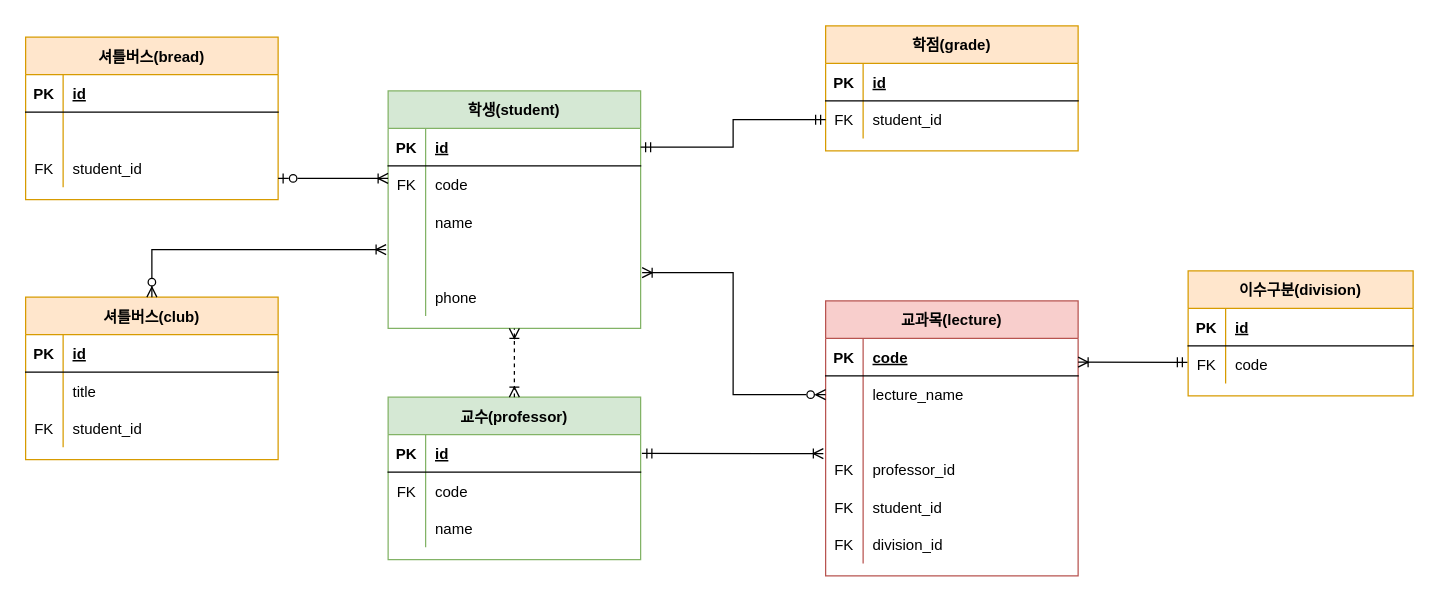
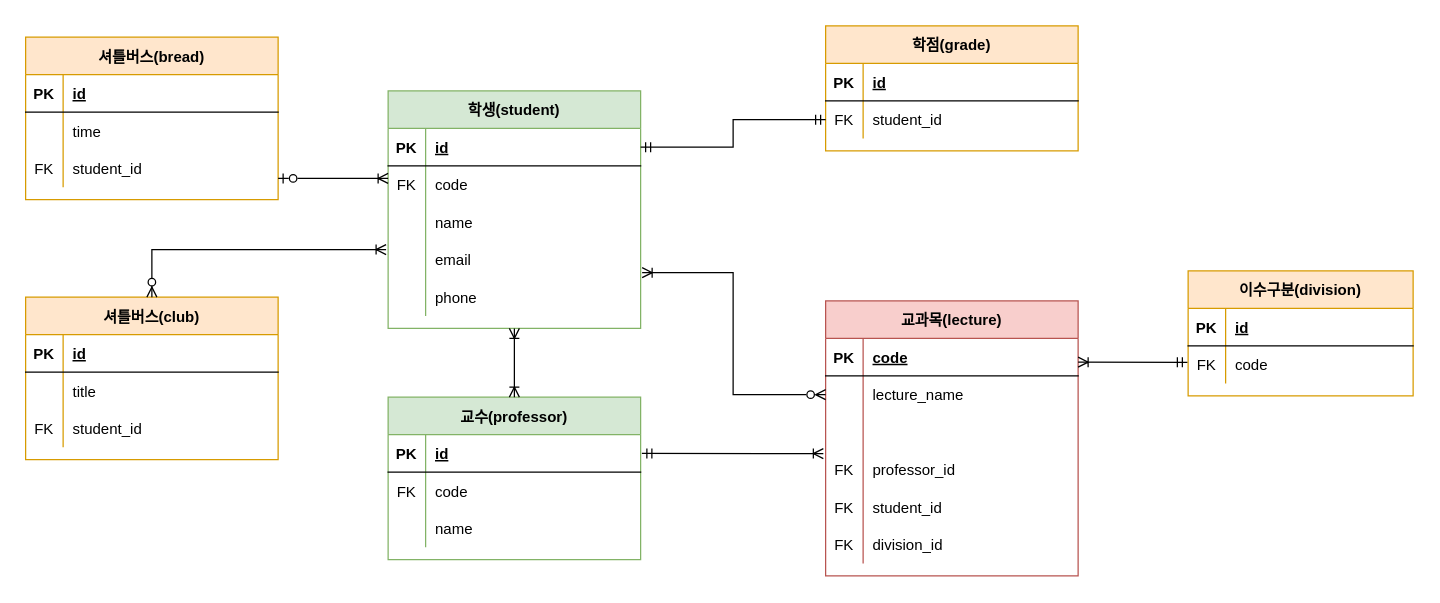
node "time": added
node "email": added
edge "학생(student)" -- "교수(professor)": style dashed -> solid
